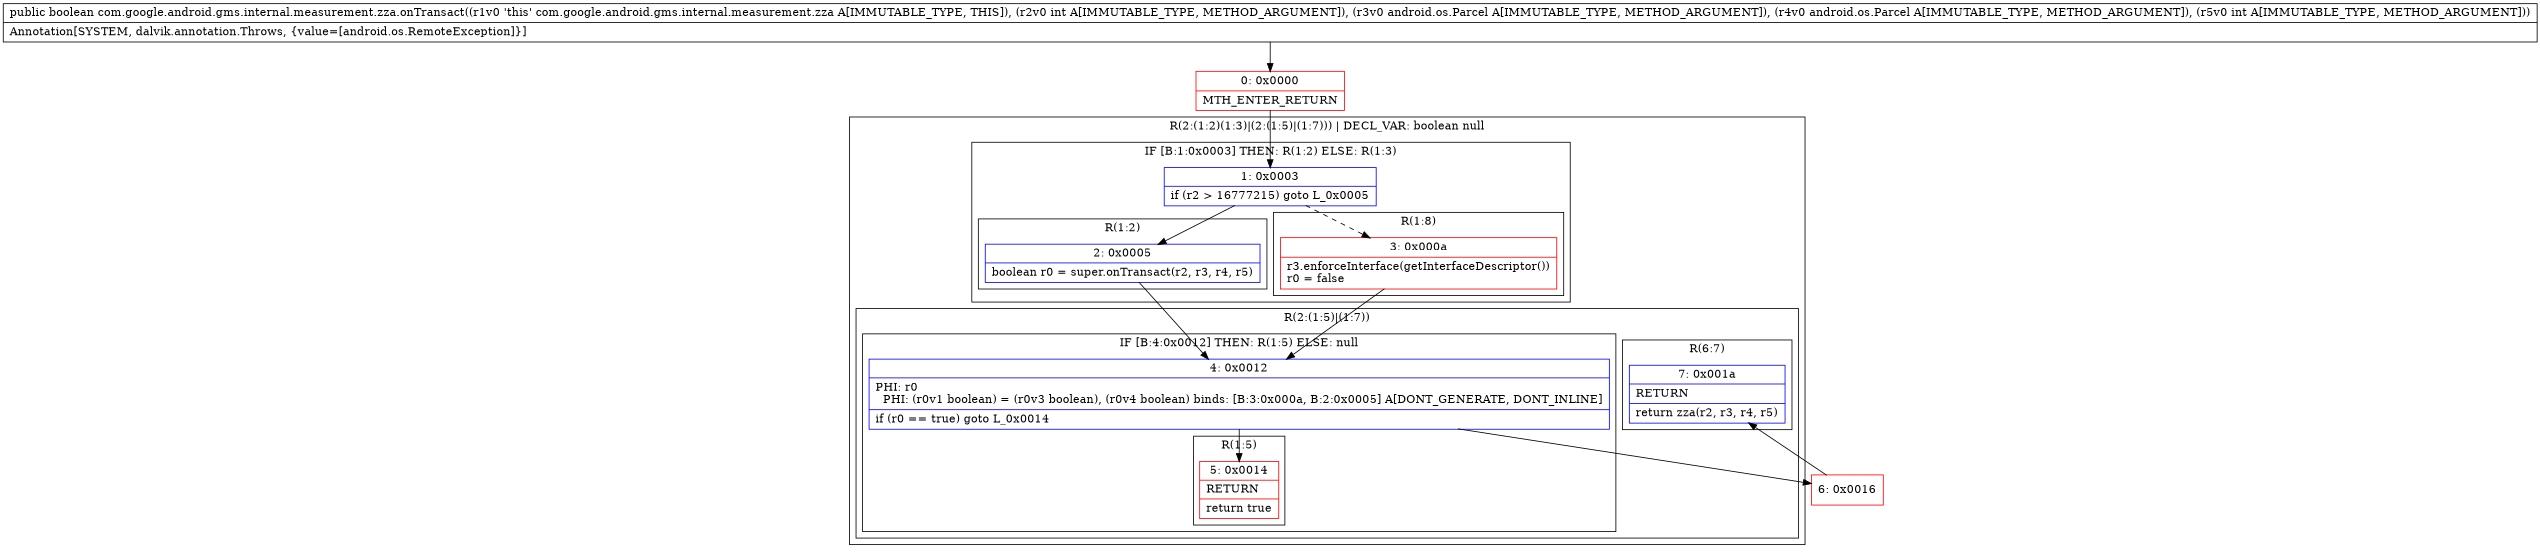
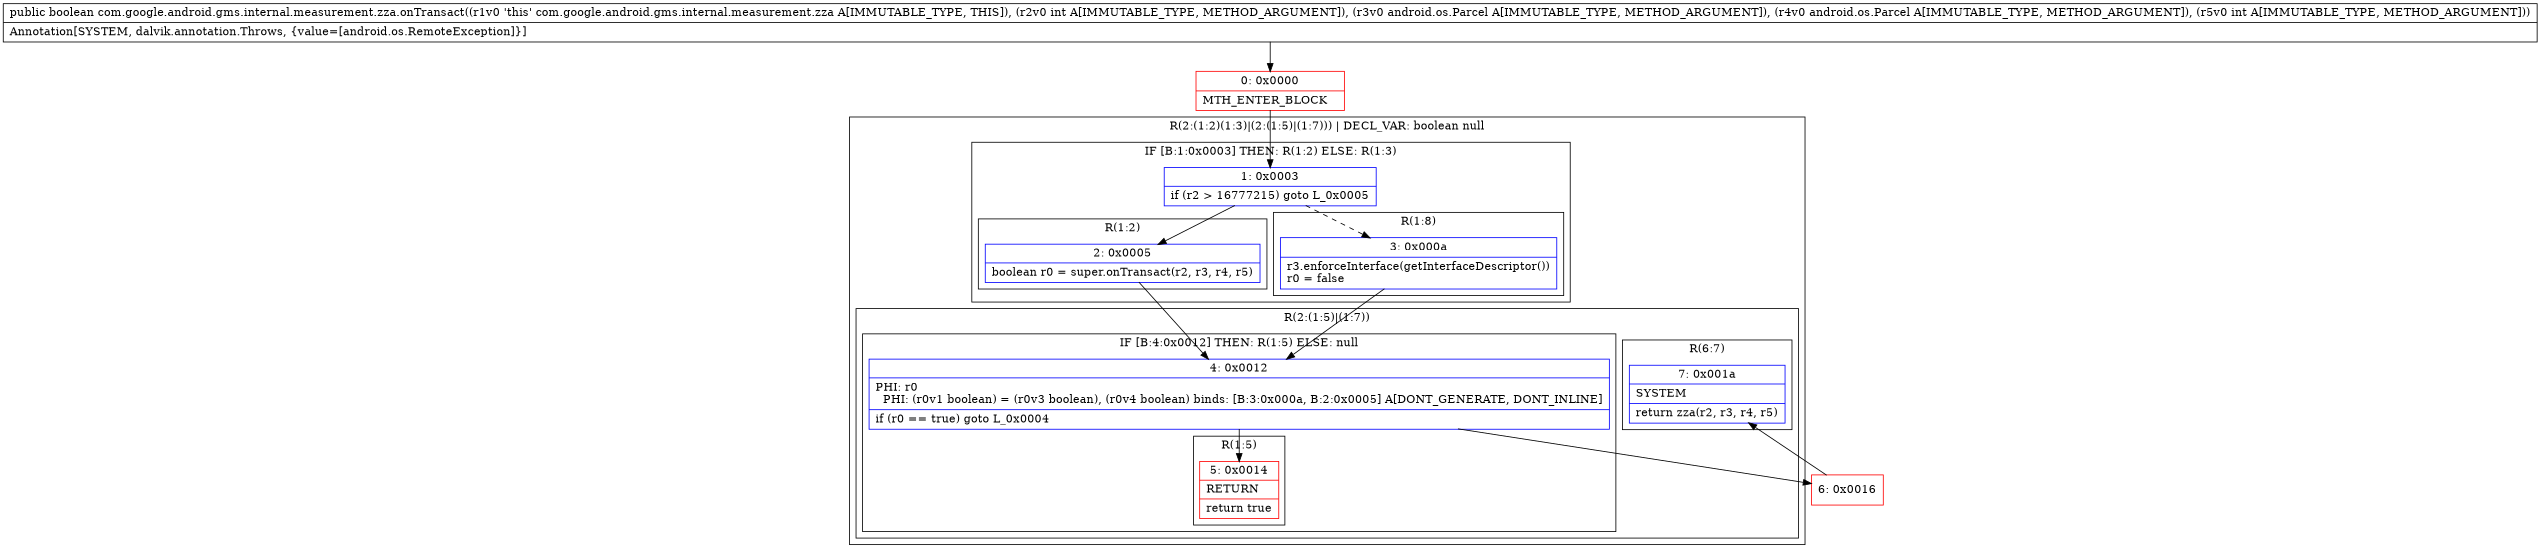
node "0: 0x0000": text "MTH_ENTER_RETURN" -> "MTH_ENTER_BLOCK"
node "3: 0x000a": color red -> blue
node "7: 0x001a": text "RETURN" -> "SYSTEM"
node "4: 0x0012": text "if (r0 == true) goto L_0x0014" -> "if (r0 == true) goto L_0x0004"
